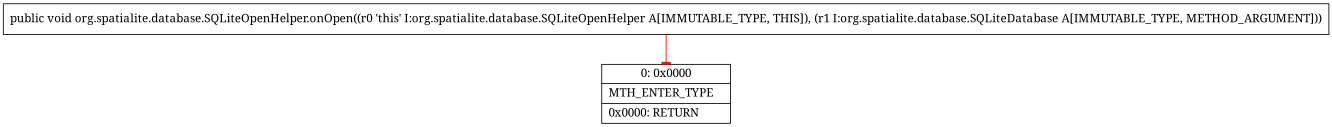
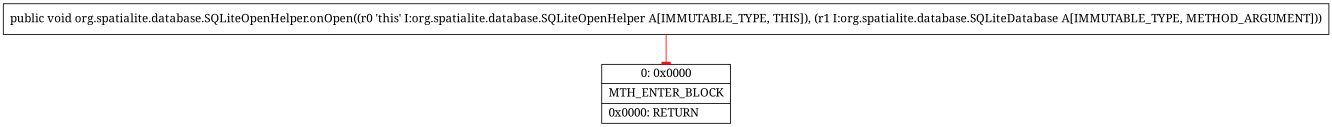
node "0: 0x0000": text "MTH_ENTER_TYPE" -> "MTH_ENTER_BLOCK"
